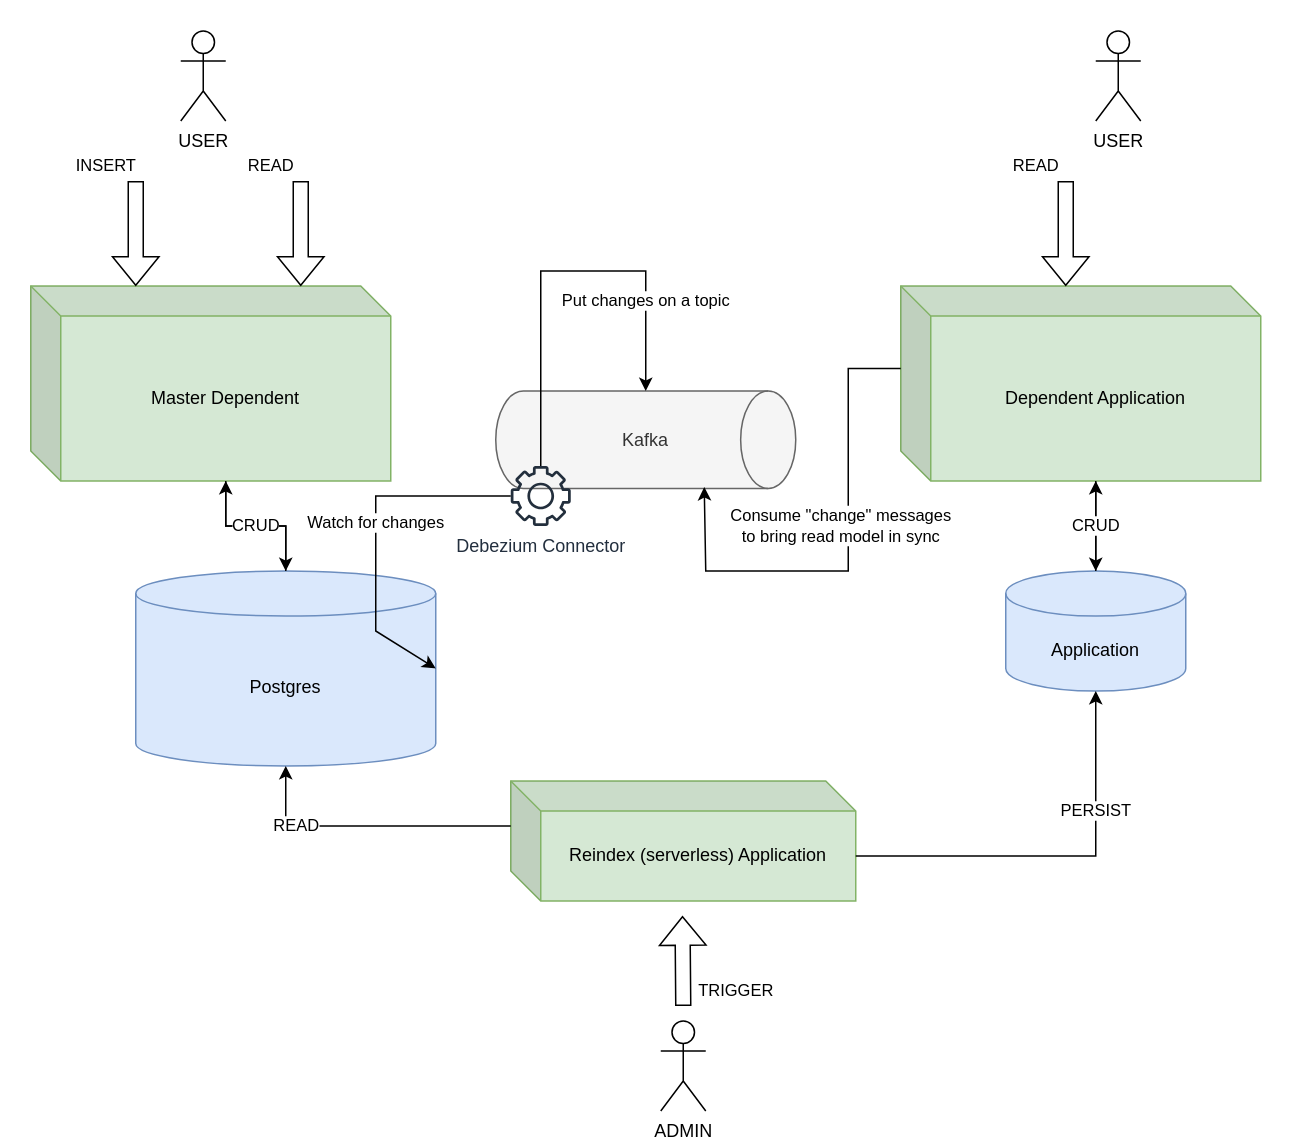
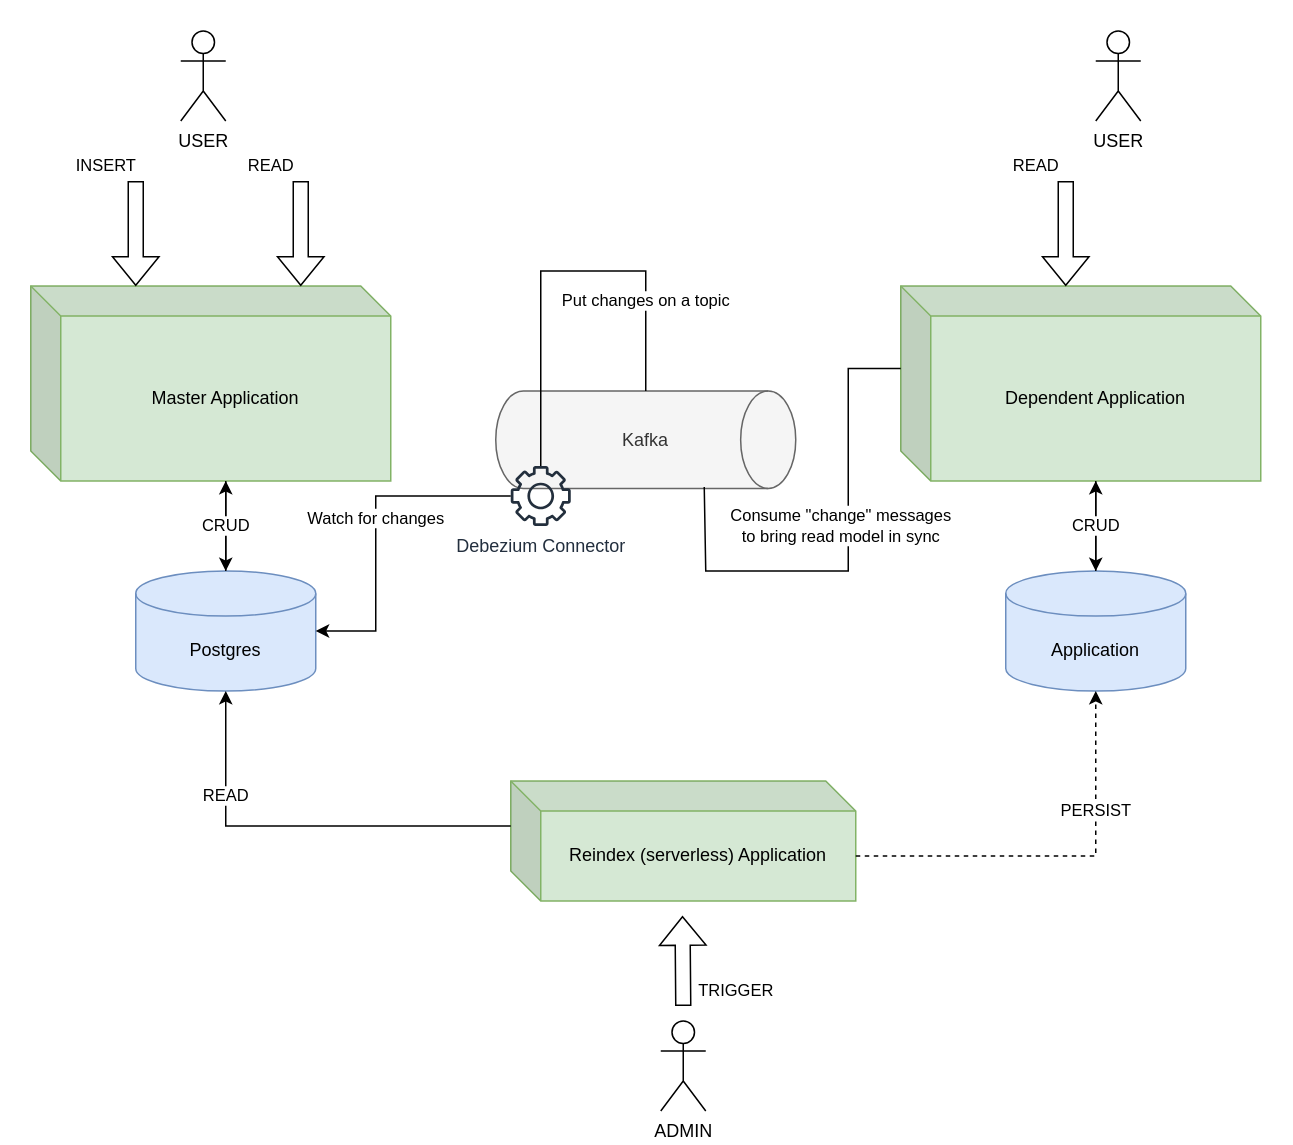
edge "Debezium Connector" -> "Kafka": arrowhead classic -> none
node "Master Dependent": label "Master Dependent" -> "Master Application"
edge "Dependent Application" -> "Kafka": arrowhead classic -> none
node "Postgres": size 300x195 -> 180x120
edge "Reindex (serverless) Application" -> "Application": style solid -> dashed
